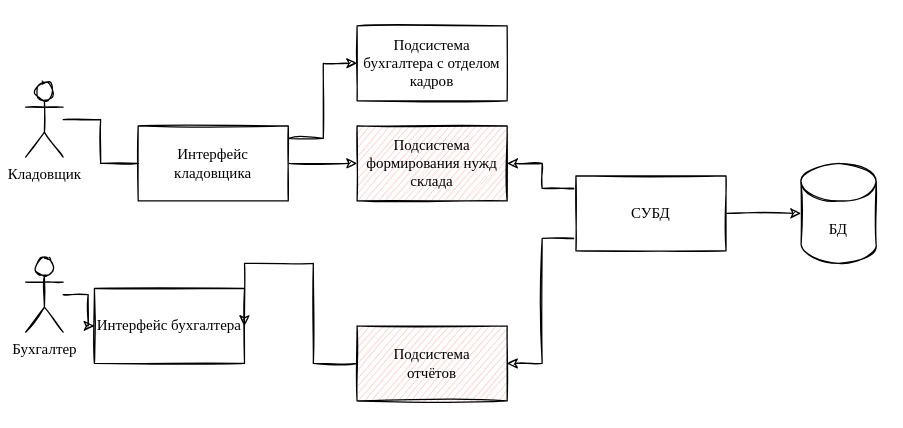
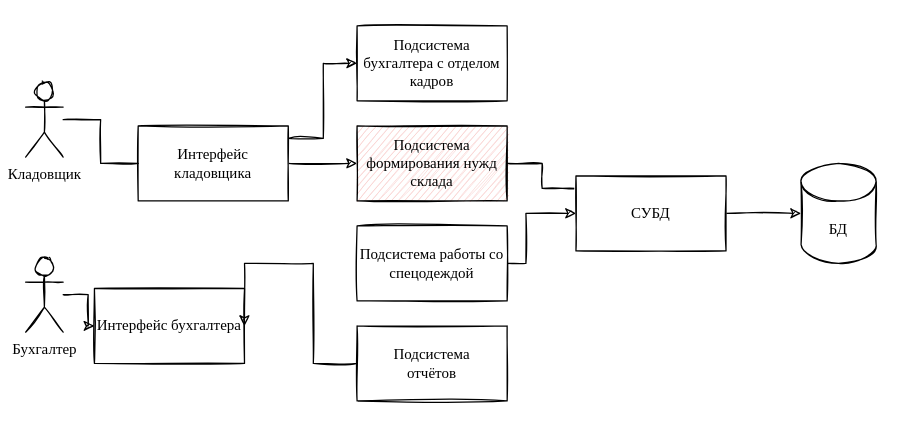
edge "СУБД" -> "Подсистема формирования нужд склада": arrowhead classic -> none
edge "Подсистема работы со спецодеждой" -> "СУБД": added
node "Подсистема работы со спецодеждой": added
edge "СУБД" -> "Подсистема отчётов": removed
node "Подсистема отчётов": fillcolor #f8cecc -> #ffffff
